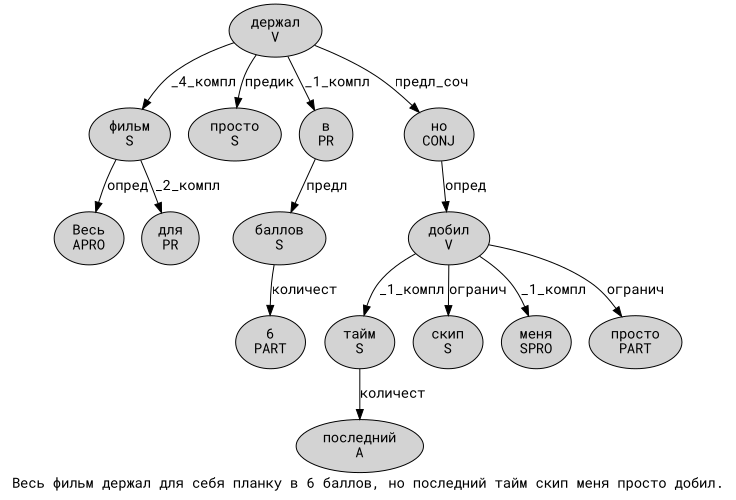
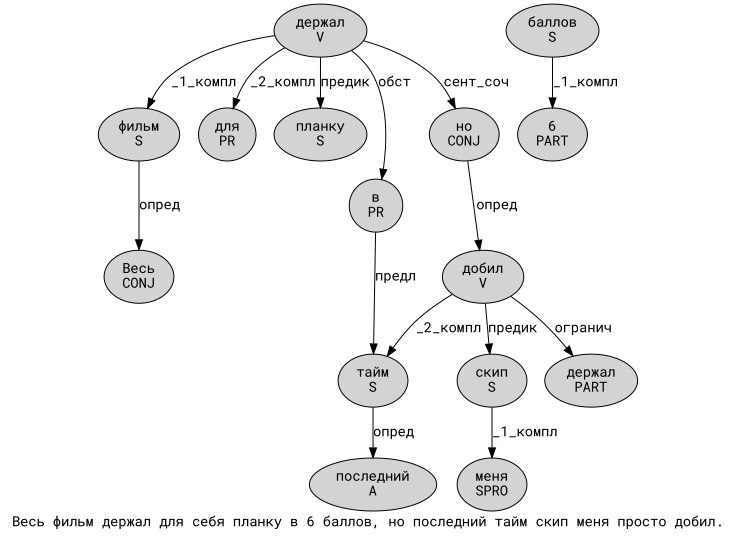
edge "держал V" -> "фильм S": label "_4_компл" -> "_1_компл"
edge "держал V" -> "в PR": label "_1_компл" -> "обст"
edge "держал V" -> "но CONJ": label "предл_соч" -> "сент_соч"
node "просто S": label "просто S" -> "планку S"
edge "в PR" -> "баллов S": now "в PR" -> "тайм S"
edge "фильм S" -> "для PR": now "держал V" -> "для PR"
node "Весь APRO": label "Весь APRO" -> "Весь CONJ"
edge "добил V" -> "меня SPRO": now "скип S" -> "меня SPRO"
edge "баллов S" -> "6 PART": label "количест" -> "_1_компл"
edge "добил V" -> "тайм S": label "_1_компл" -> "_2_компл"
edge "добил V" -> "скип S": label "огранич" -> "предик"
node "просто PART": label "просто PART" -> "держал PART"
edge "тайм S" -> "последний A": label "количест" -> "опред"
